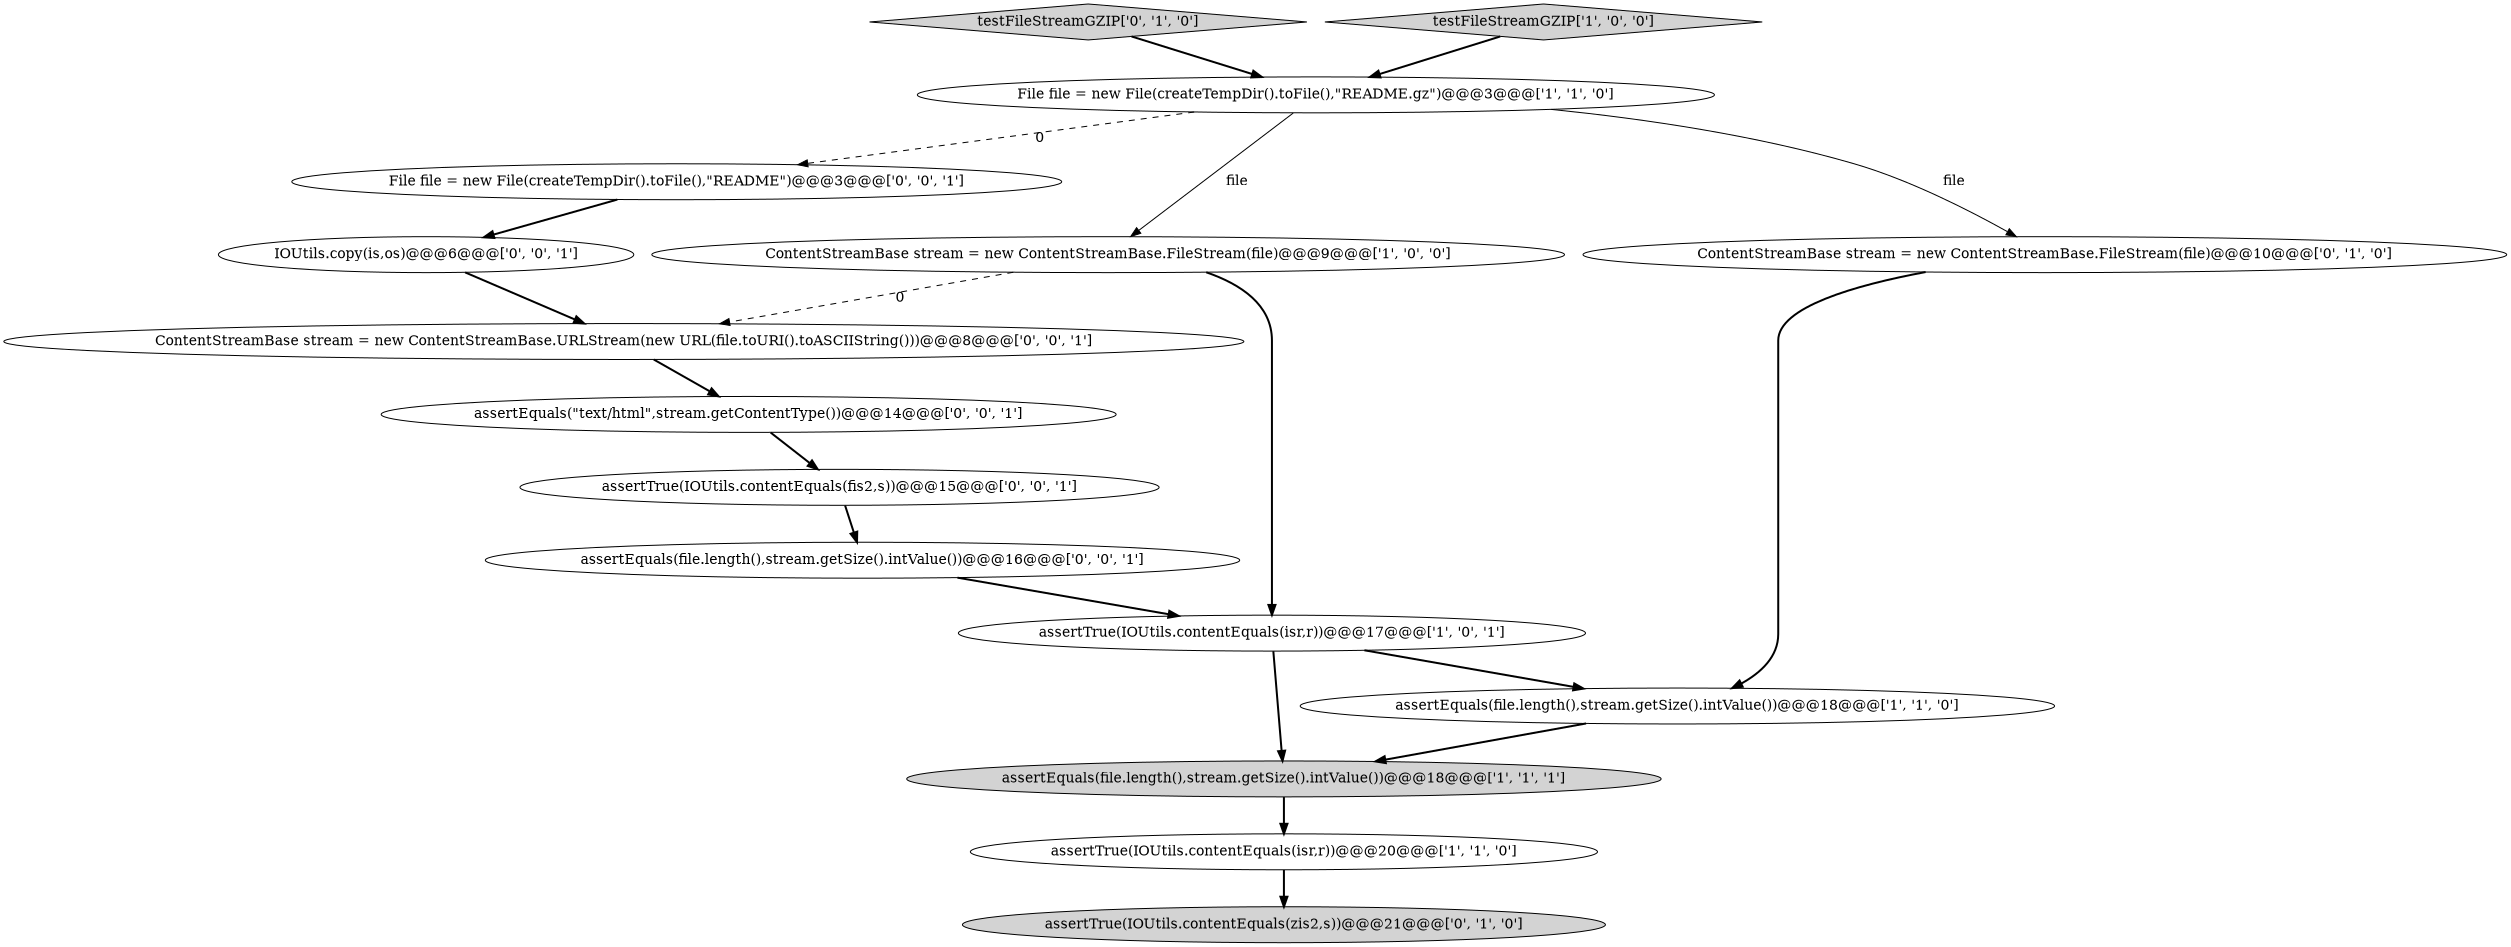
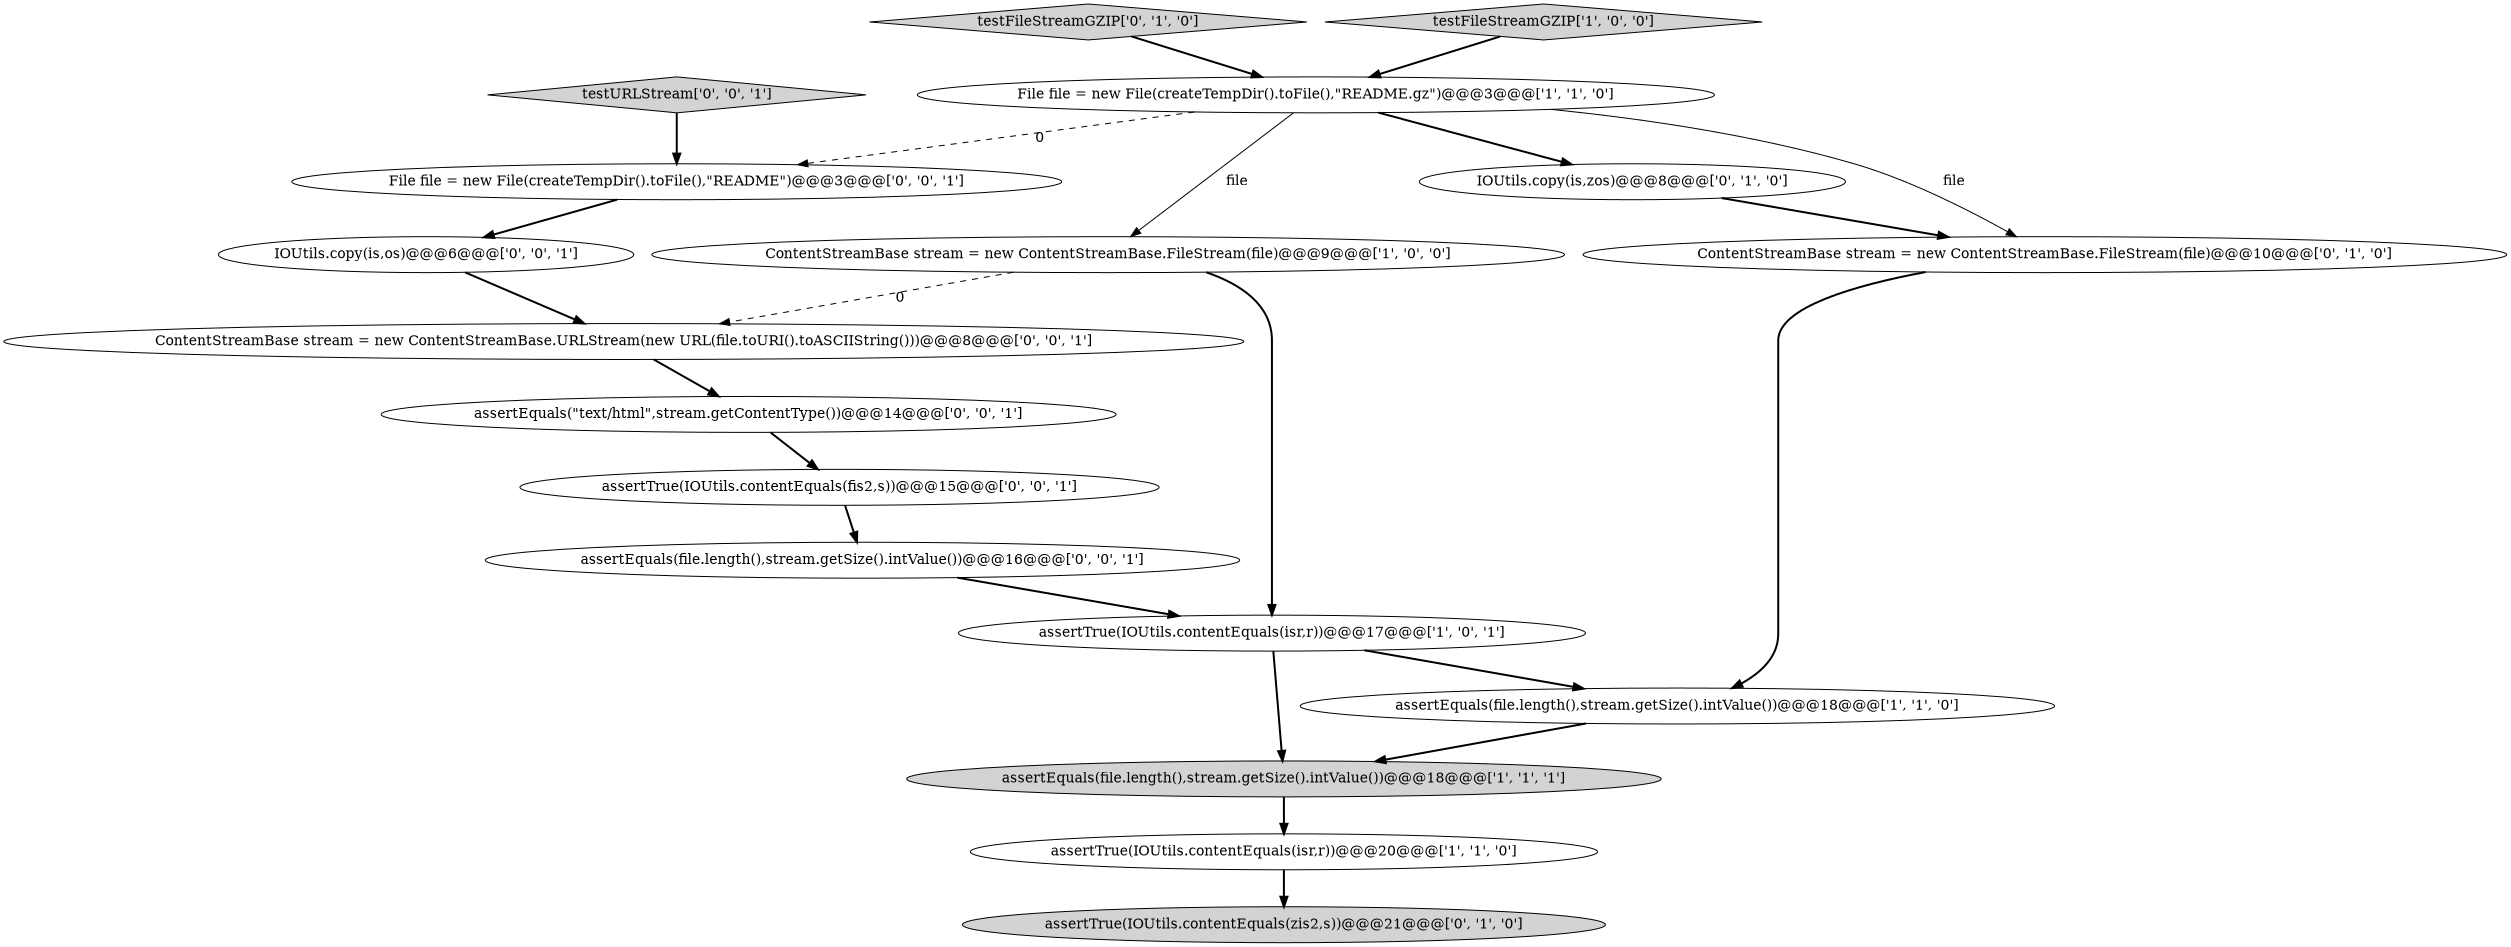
node "testURLStream['0', '0', '1']": added
node "IOUtils.copy(is,zos)@@@8@@@['0', '1', '0']": added
